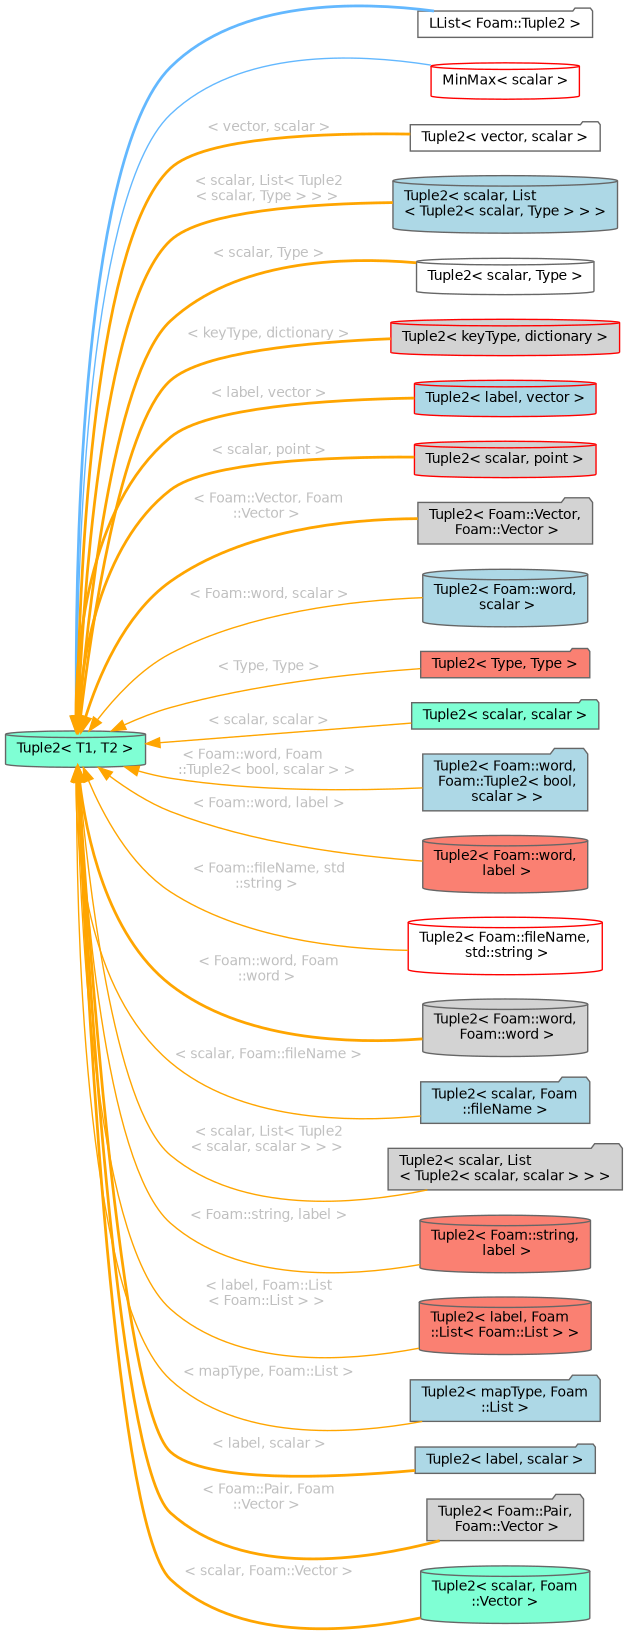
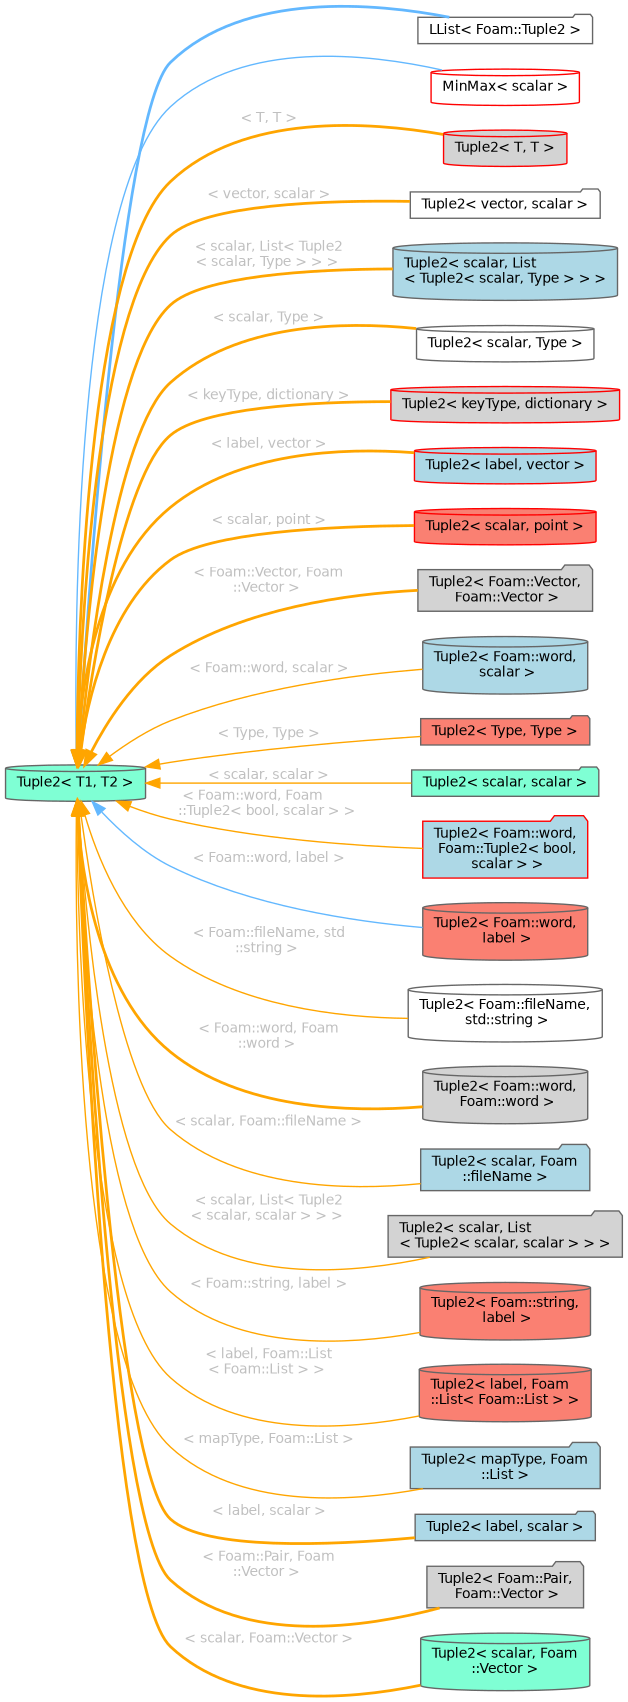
node "Tuple2< T, T >": added
node "Tuple2< scalar, point >": fillcolor lightgrey -> salmon
node "Tuple2< Foam::word, Foam::Tuple2< bool, scalar > >": color gray40 -> red
edge "Tuple2< Foam::word, label >" -> "Tuple2< T1, T2 >": color orange -> steelblue1
node "Tuple2< Foam::fileName, std::string >": color red -> gray40
